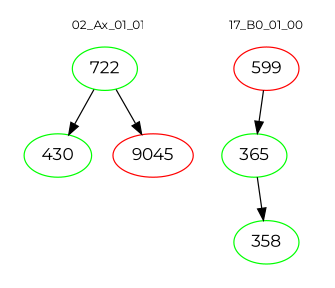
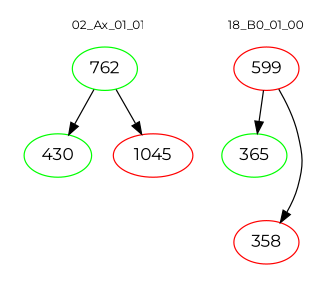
cluster "17_B0_01_00": label "17_B0_01_00" -> "18_B0_01_00"
node "722": label "722" -> "762"
node "9045": label "9045" -> "1045"
edge "365" -> "358": now "599" -> "358"
node "358": color green -> red
